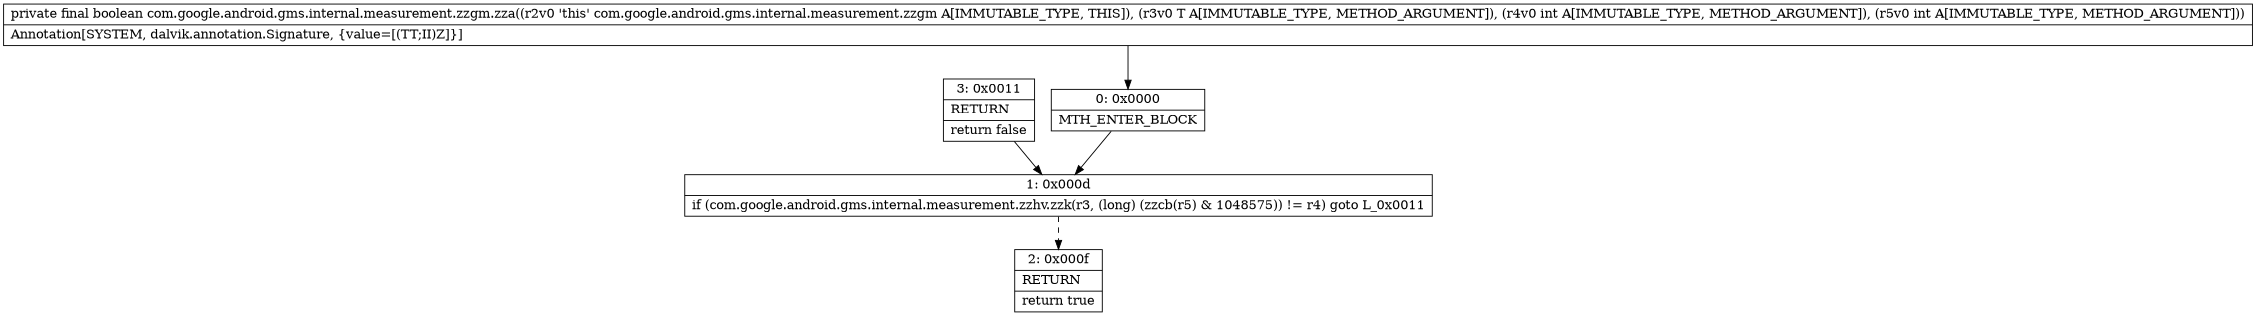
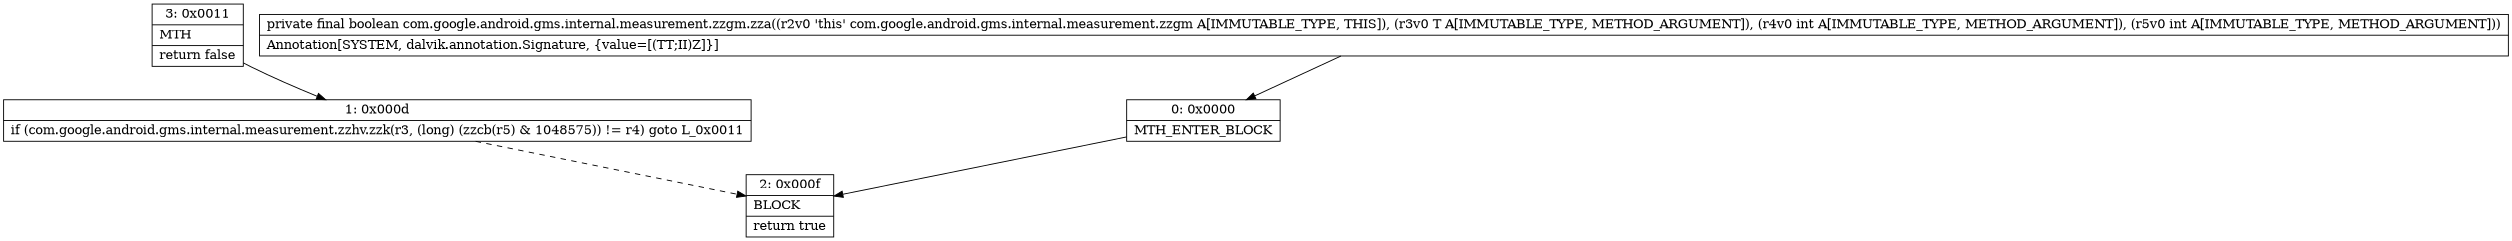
node "3: 0x0011": text "RETURN" -> "MTH"
edge "0: 0x0000" -> "1: 0x000d": now "0: 0x0000" -> "2: 0x000f"
node "2: 0x000f": text "RETURN" -> "BLOCK"
